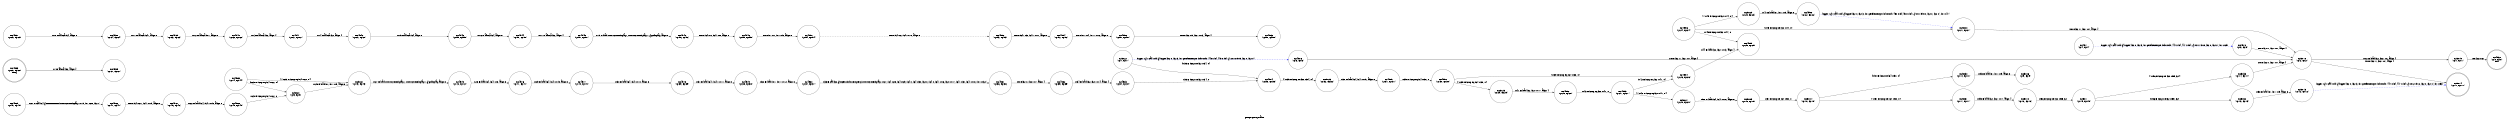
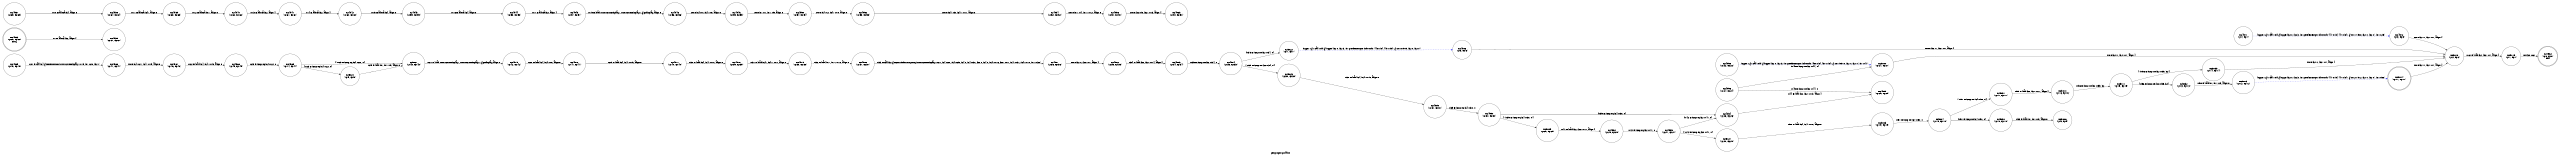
node "N25029 (rp:23, ep:23)": removed
edge "N25018 (rp:2, ep:2)" -> "N25014 (rp:11, ep:11)": reversed
edge "N25022 (rp:7, ep:7)" -> "N24984 (rp:33, ep:33)": reversed
edge "N24968 (rp:45, ep:45)" -> "N25020 (rp:5, ep:5)": now "N24968 (rp:45, ep:45)" -> "N24969 (rp:14, ep:44)"
